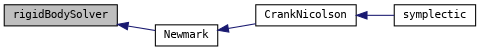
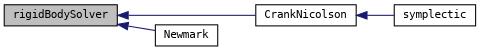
edge "CrankNicolson" -> "Newmark": now "CrankNicolson" -> "rigidBodySolver"
